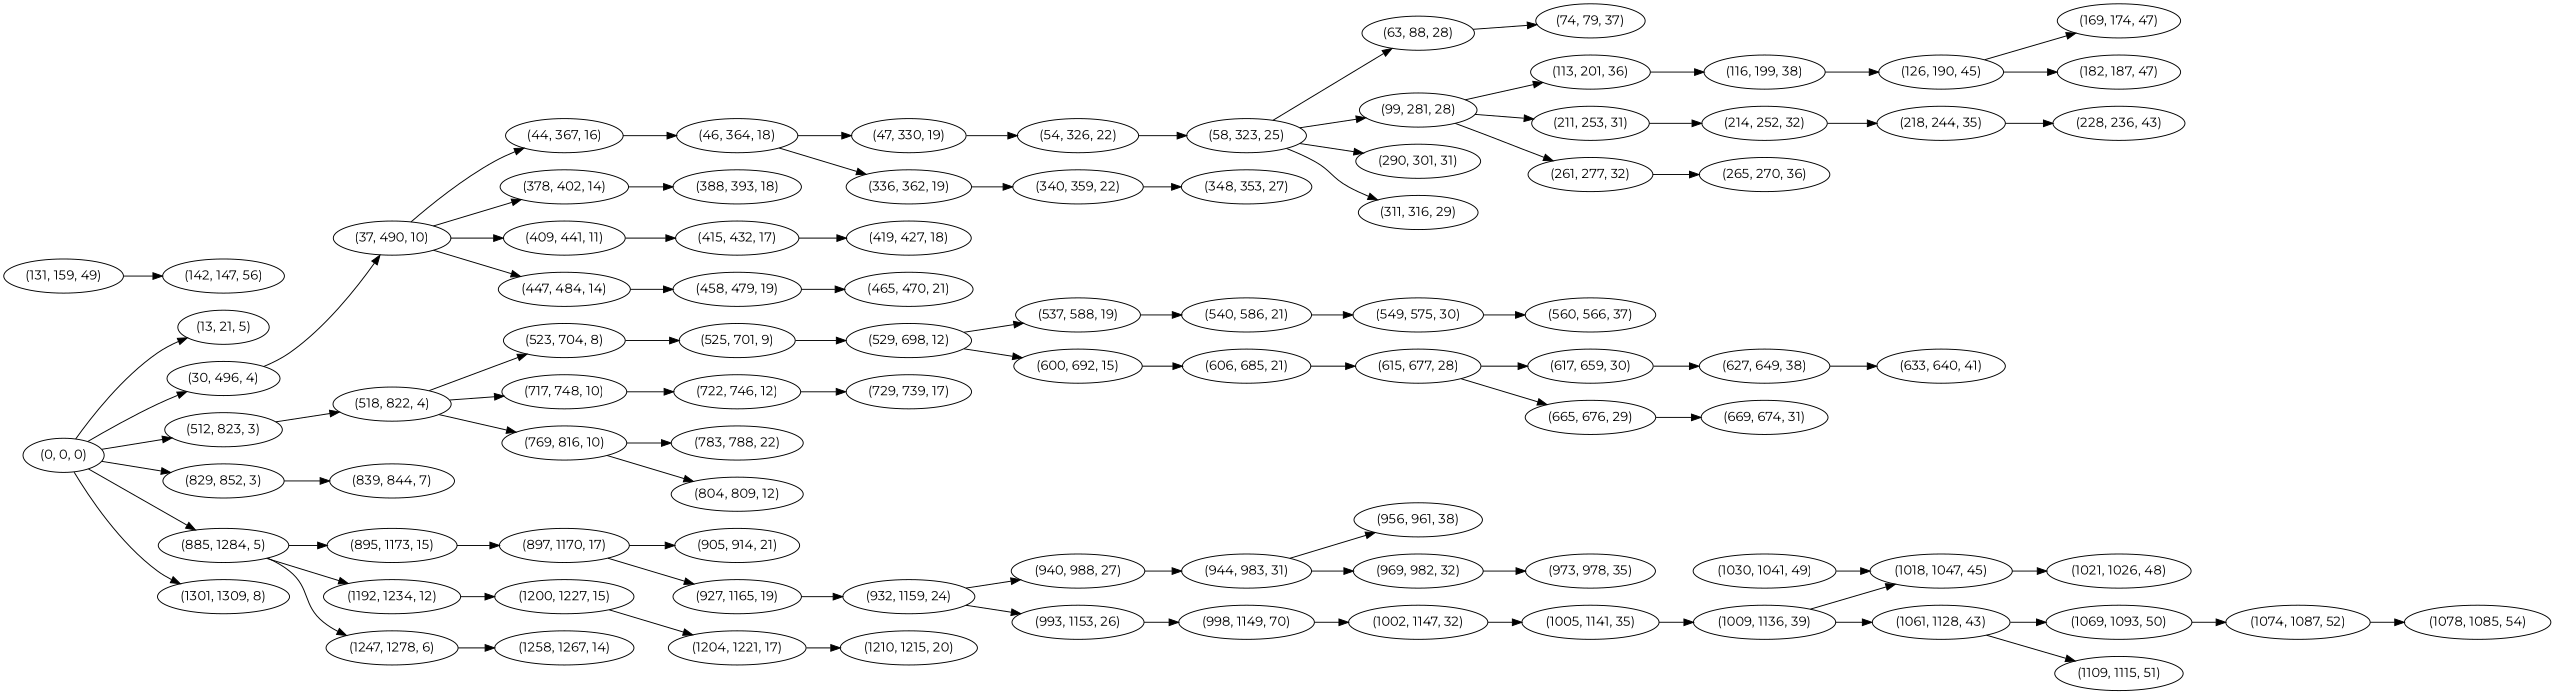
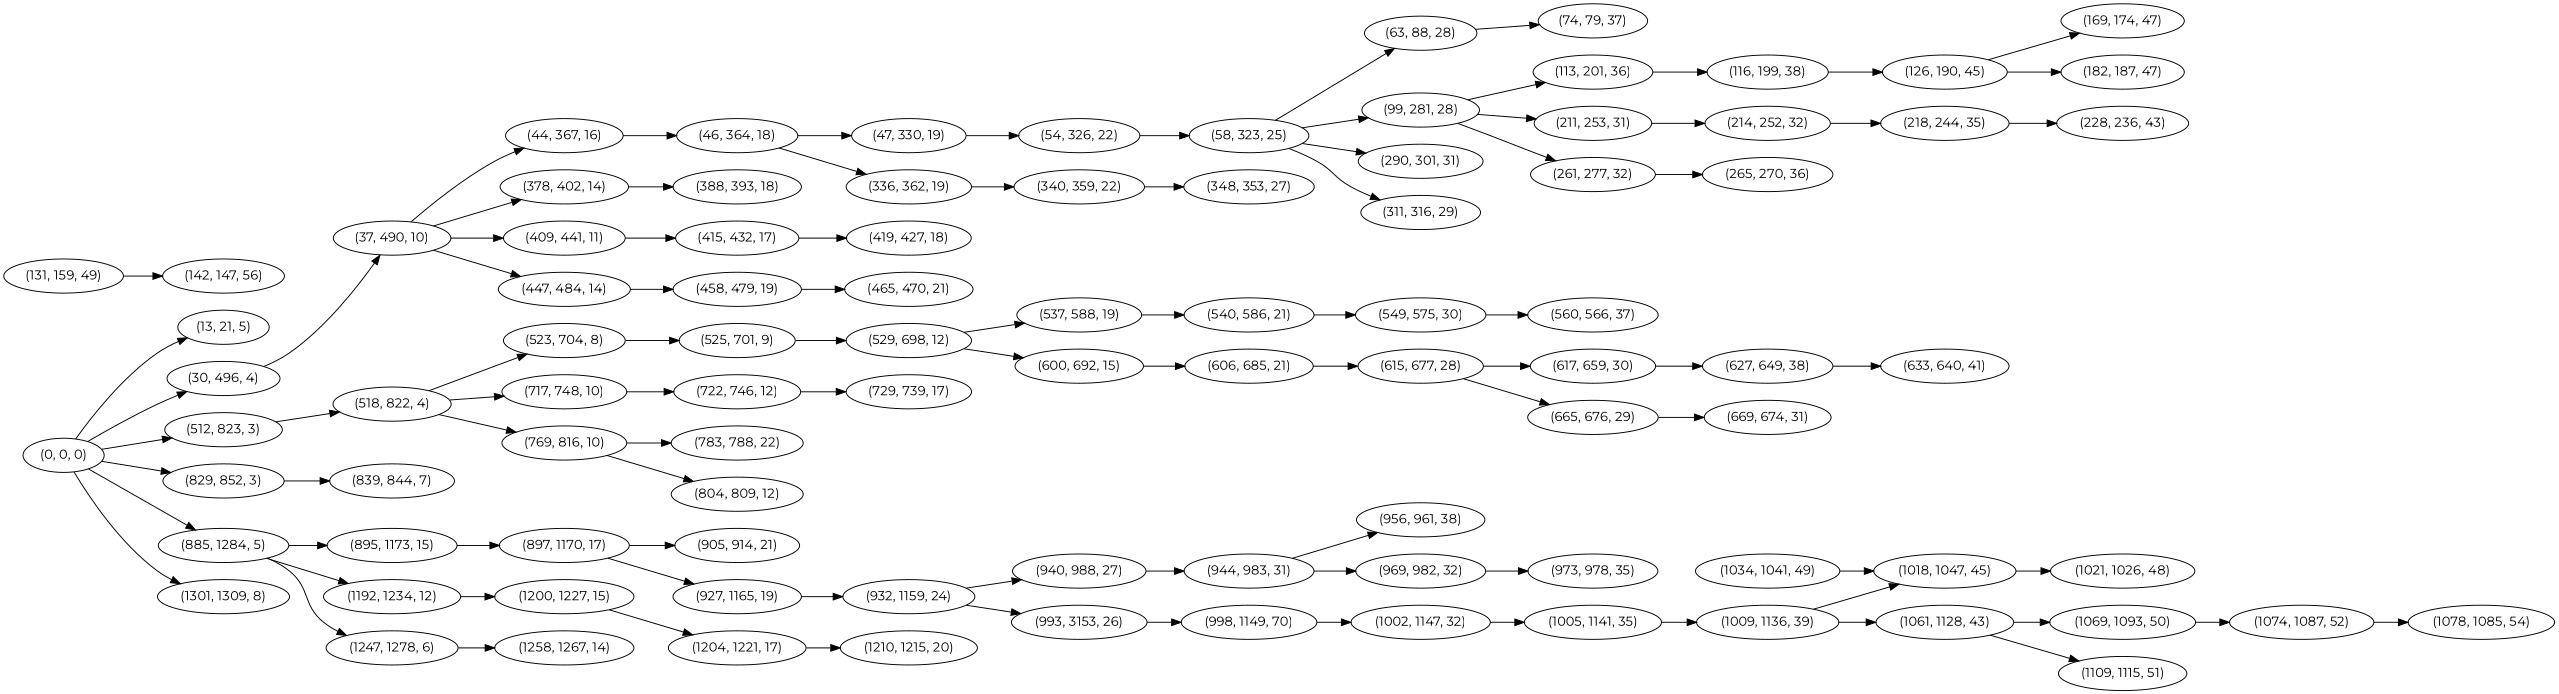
node "(1030, 1041, 49)": label "(1030, 1041, 49)" -> "(1034, 1041, 49)"
node "(993, 1153, 26)": label "(993, 1153, 26)" -> "(993, 3153, 26)"
